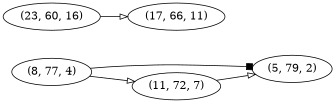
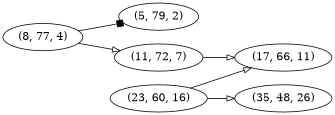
edge "(11, 72, 7)" -> "(5, 79, 2)": now "(11, 72, 7)" -> "(17, 66, 11)"
node "(35, 48, 26)": added
